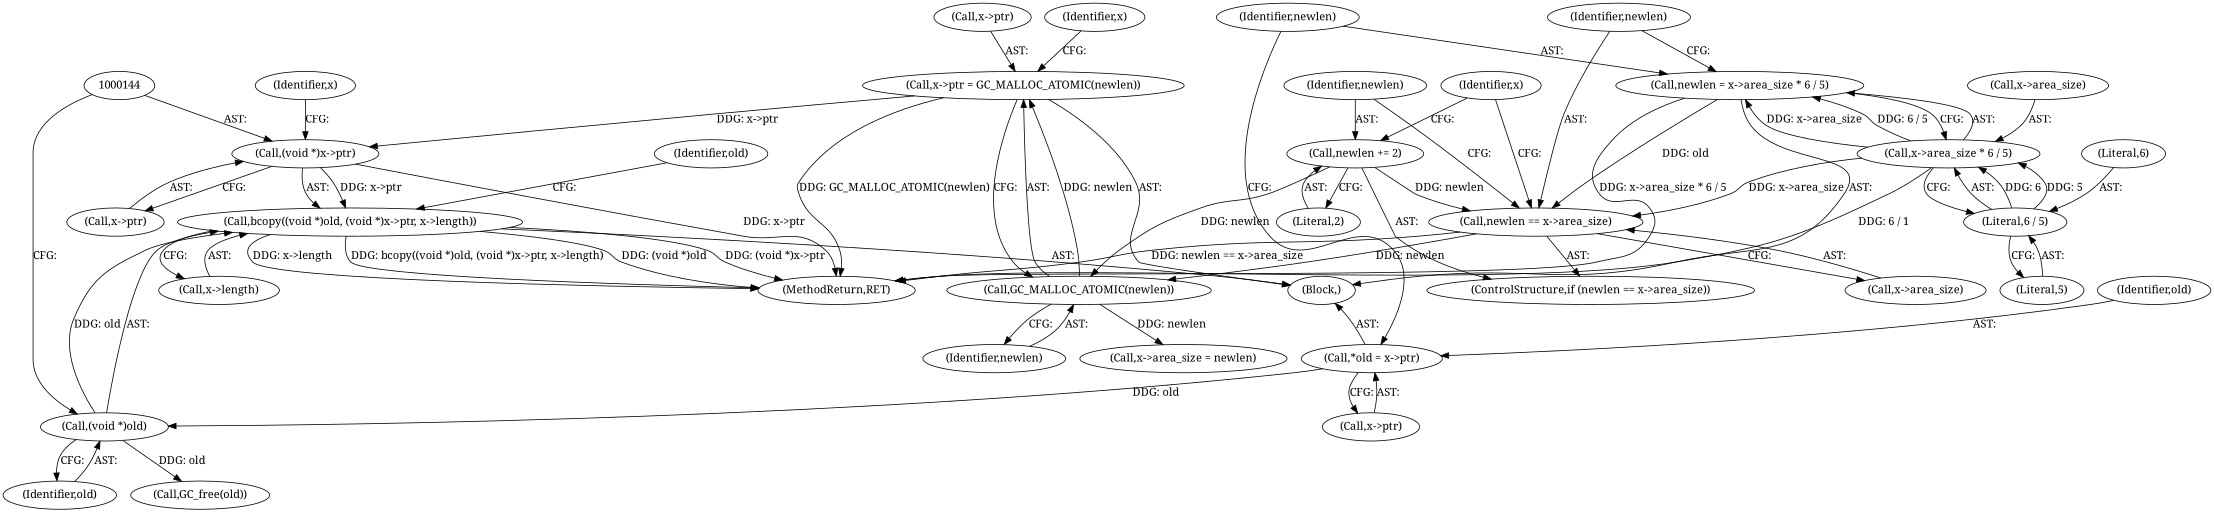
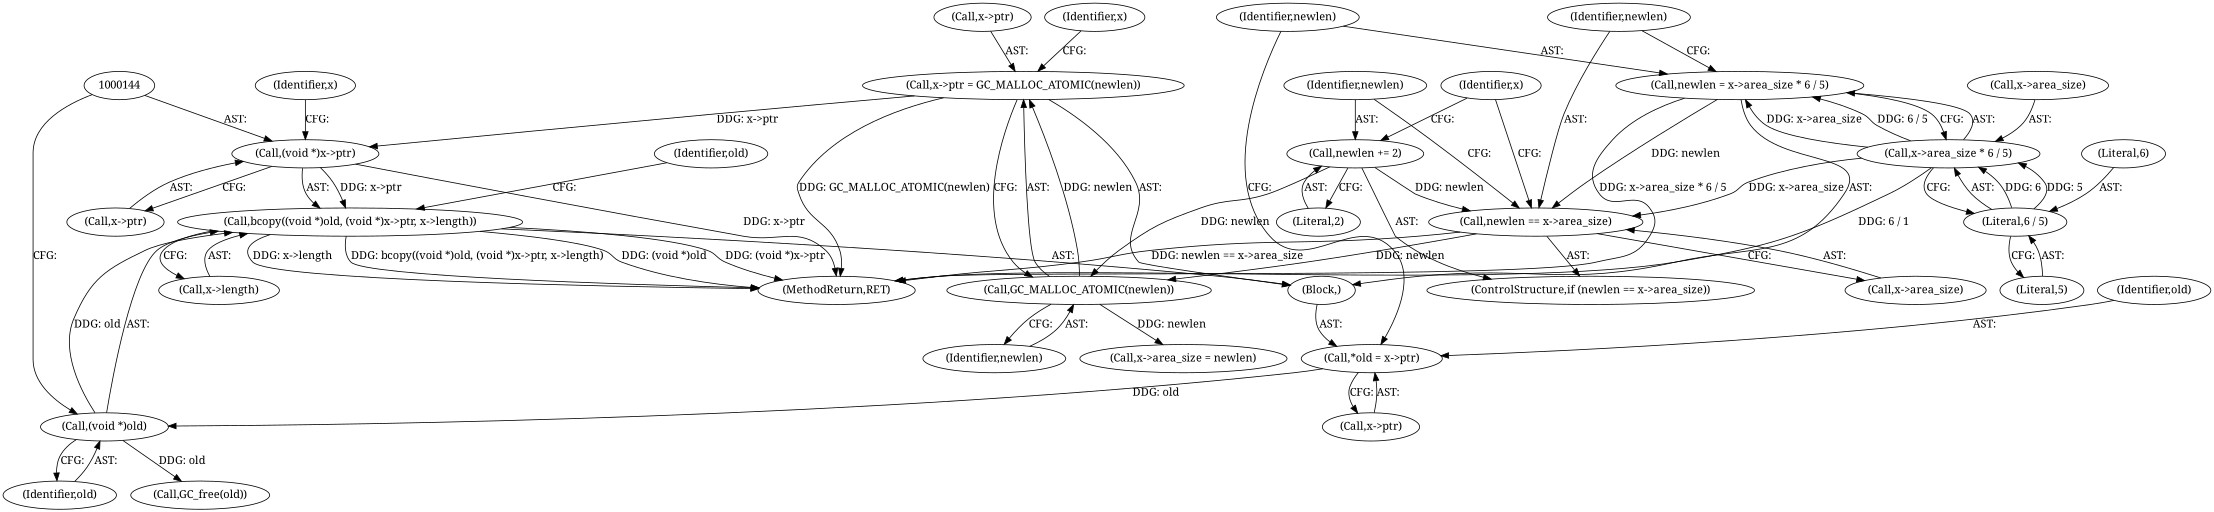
edge "(Call,newlen = x->area_size * 6 / 5)" -> "(Call,newlen == x->area_size)": label "DDG: old" -> "DDG: newlen"
edge "(Call,*old = x->ptr)" -> "(Block,)": reversed
